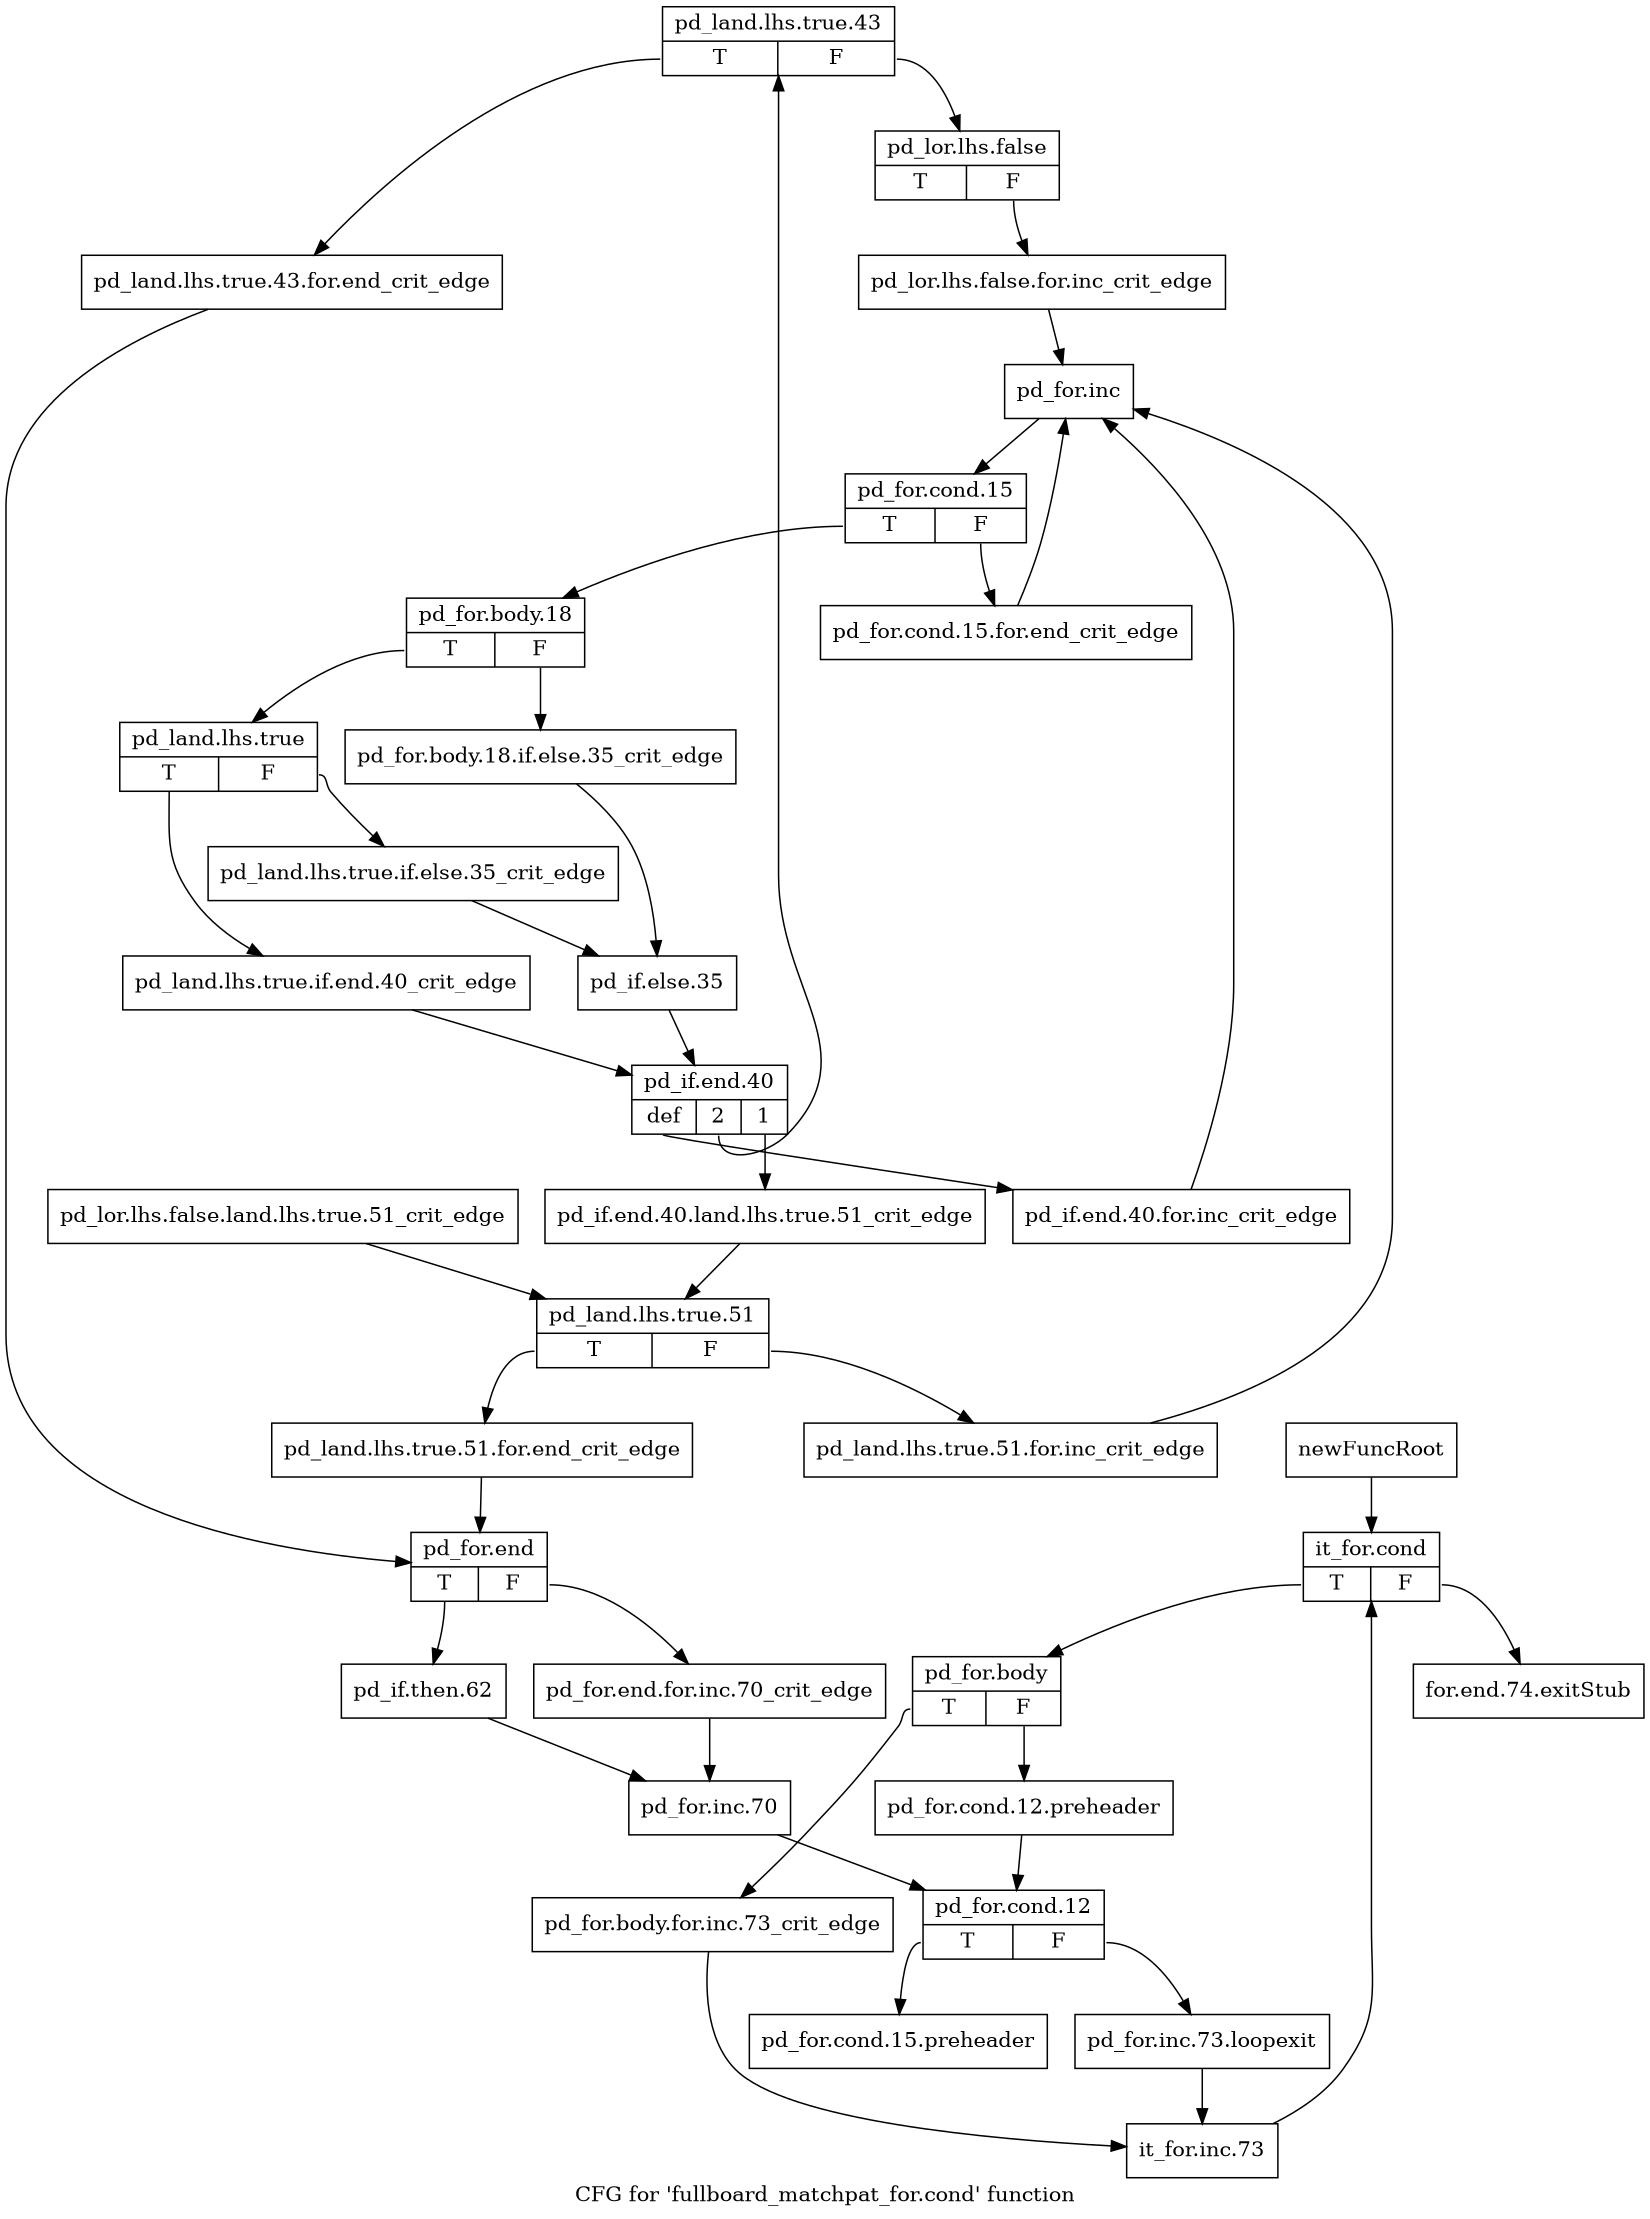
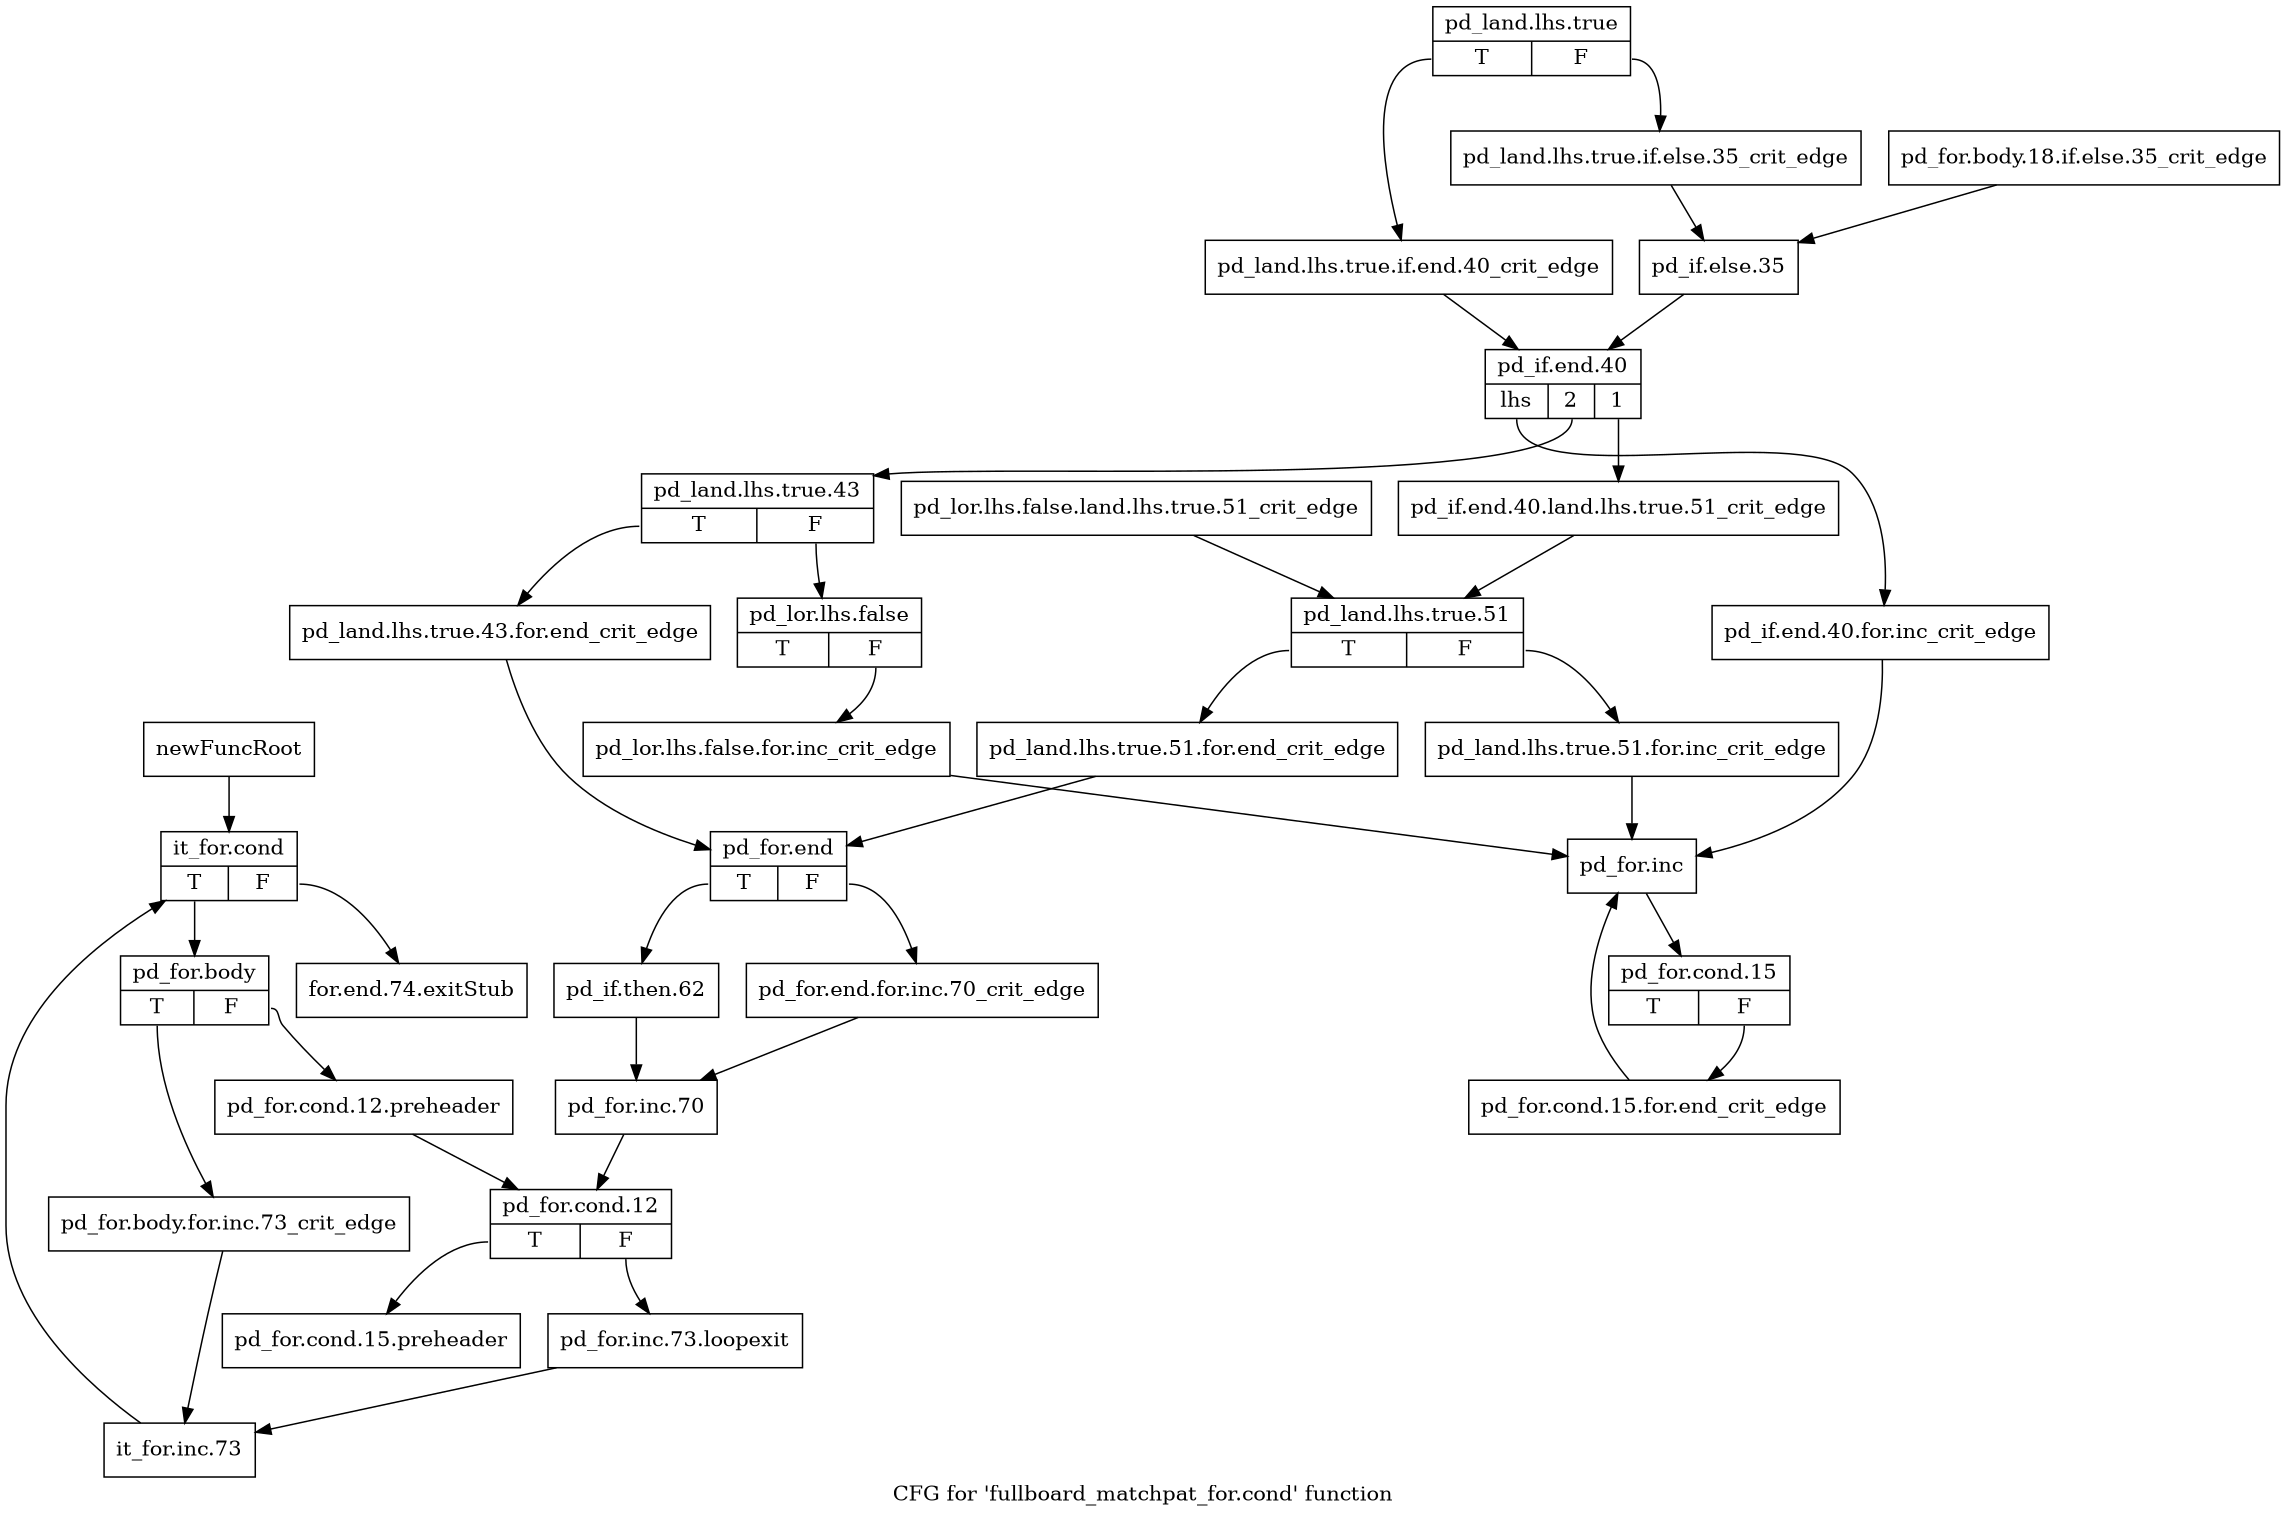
node "pd_for.body.18": removed
node "pd_if.end.40": text "def" -> "lhs"
